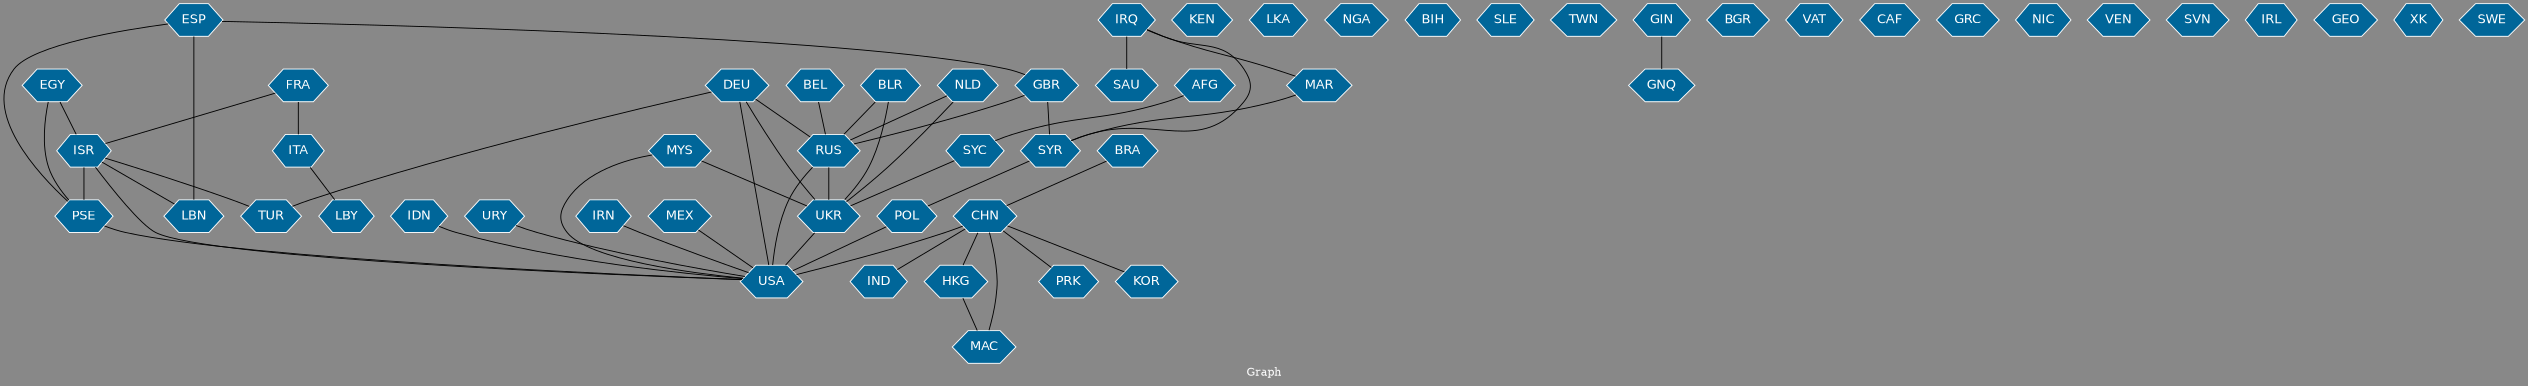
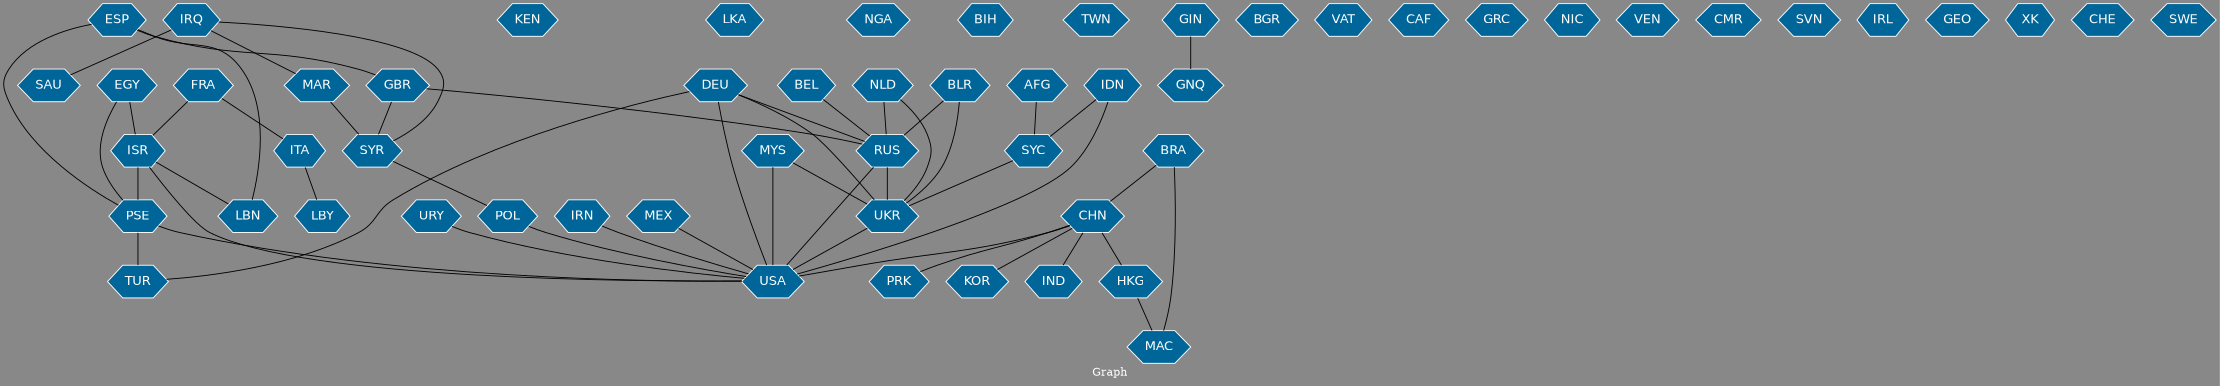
node "SLE": removed
node "CMR": added
node "CHE": added
edge "IDN" -- "SYC": added
edge "ISR" -- "TUR": now "PSE" -- "TUR"
edge "CHN" -- "MAC": now "BRA" -- "MAC"
